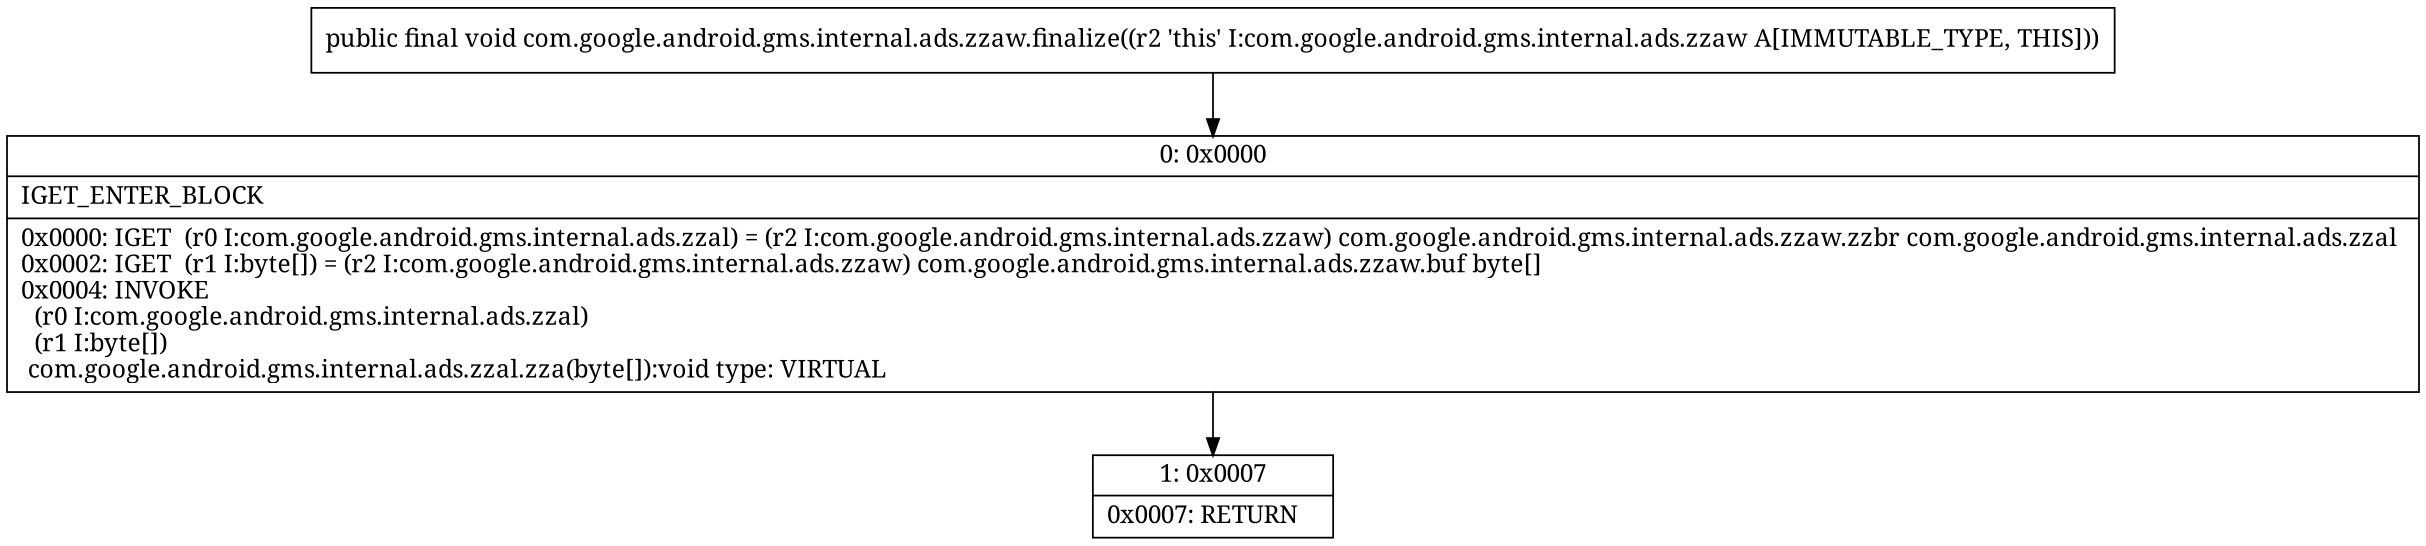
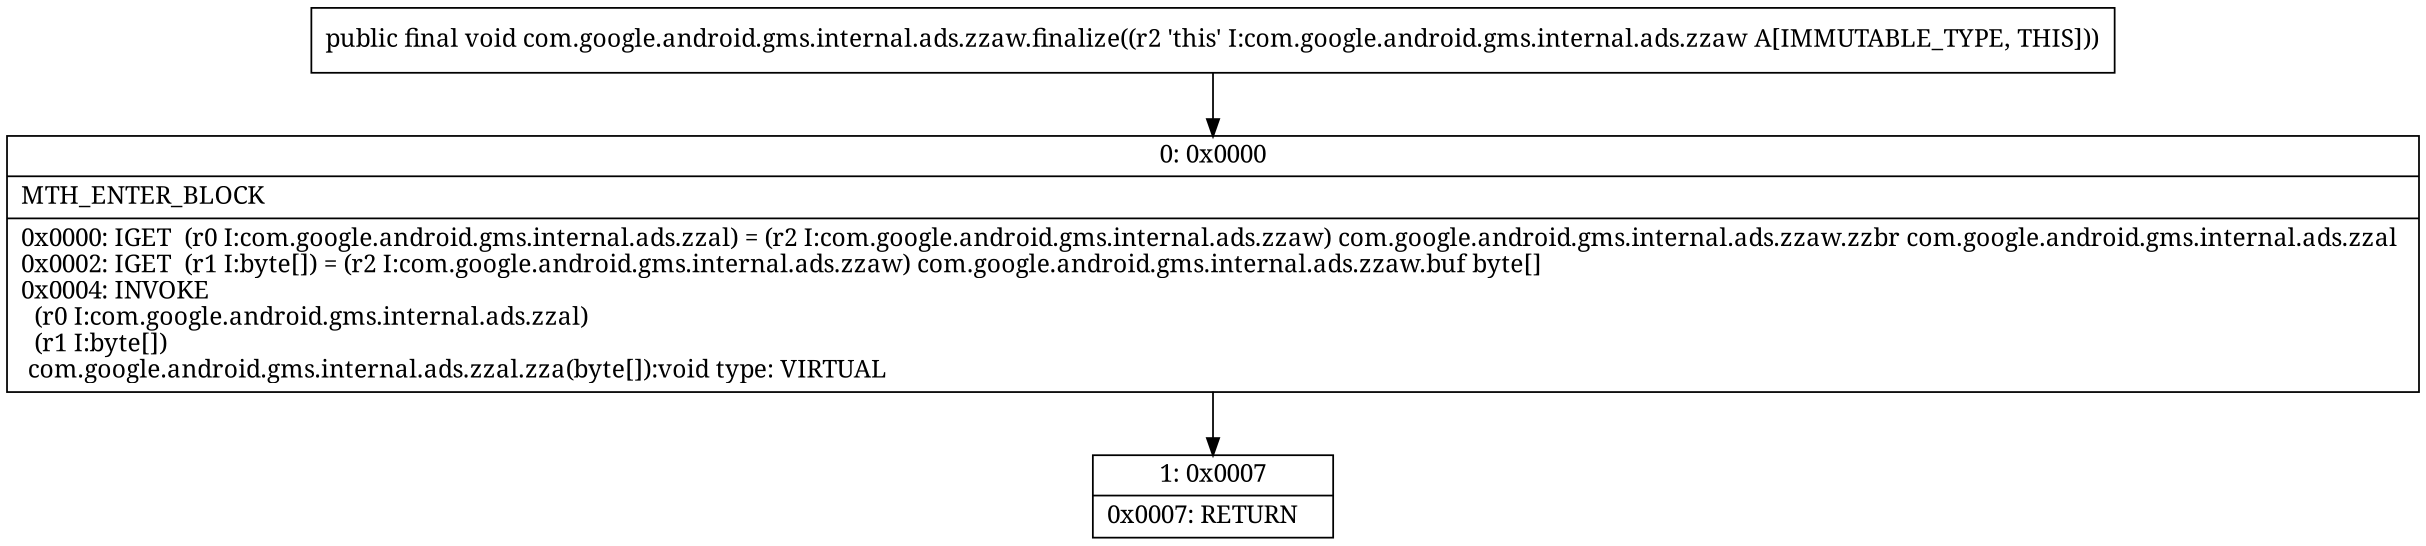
node "0: 0x0000": text "IGET_ENTER_BLOCK" -> "MTH_ENTER_BLOCK"
